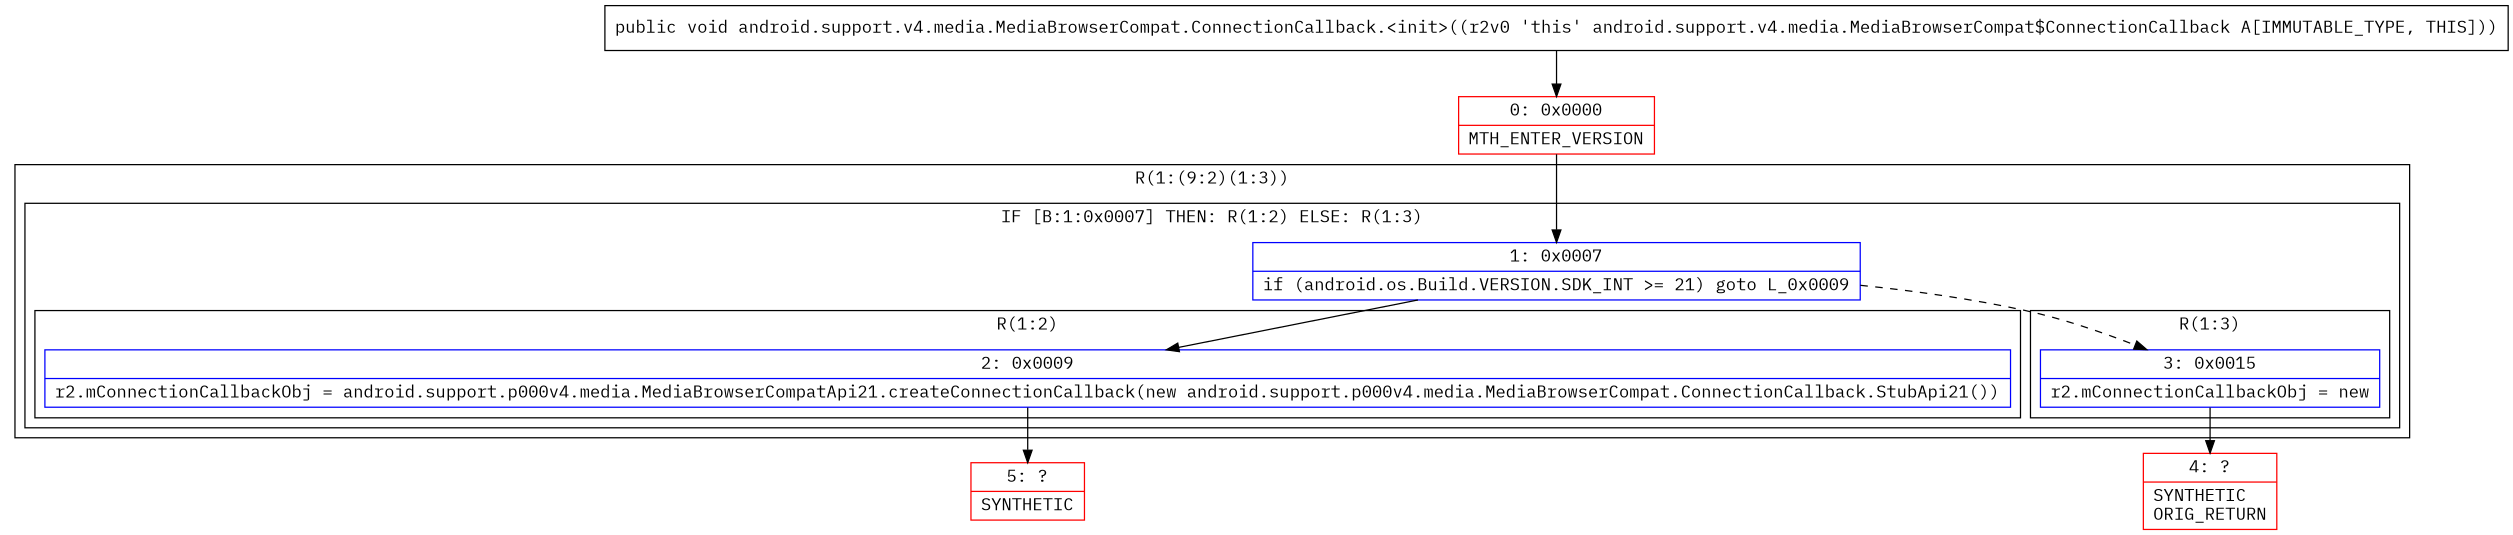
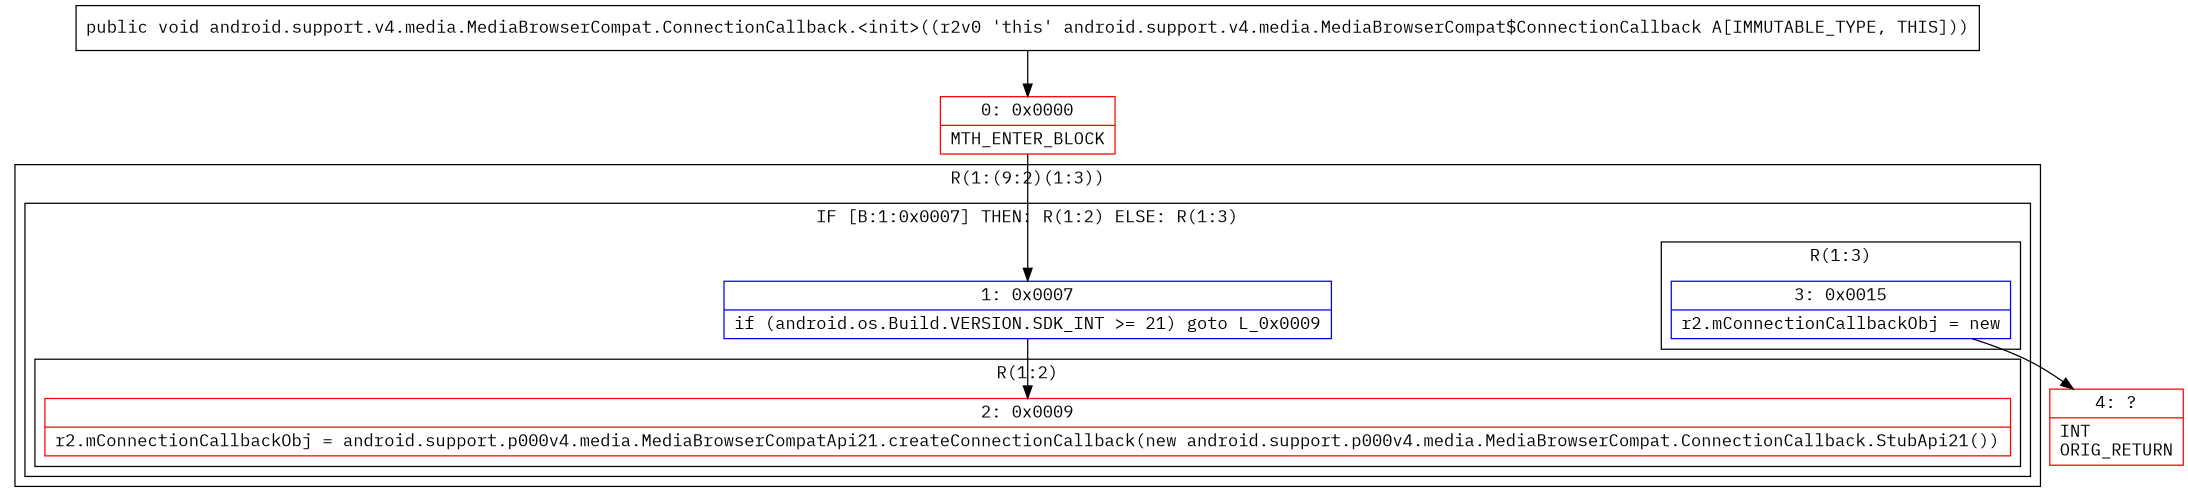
node "0: 0x0000": text "MTH_ENTER_VERSION" -> "MTH_ENTER_BLOCK"
edge "1: 0x0007" -> "3: 0x0015": removed
node "2: 0x0009": color blue -> red
node "5: ?": removed
node "4: ?": text "SYNTHETIC" -> "INT"
